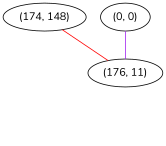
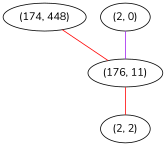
node "(174, 148)": label "(174, 148)" -> "(174, 448)"
node "(0, 0)": label "(0, 0)" -> "(2, 0)"
node "(2, 2)": added
